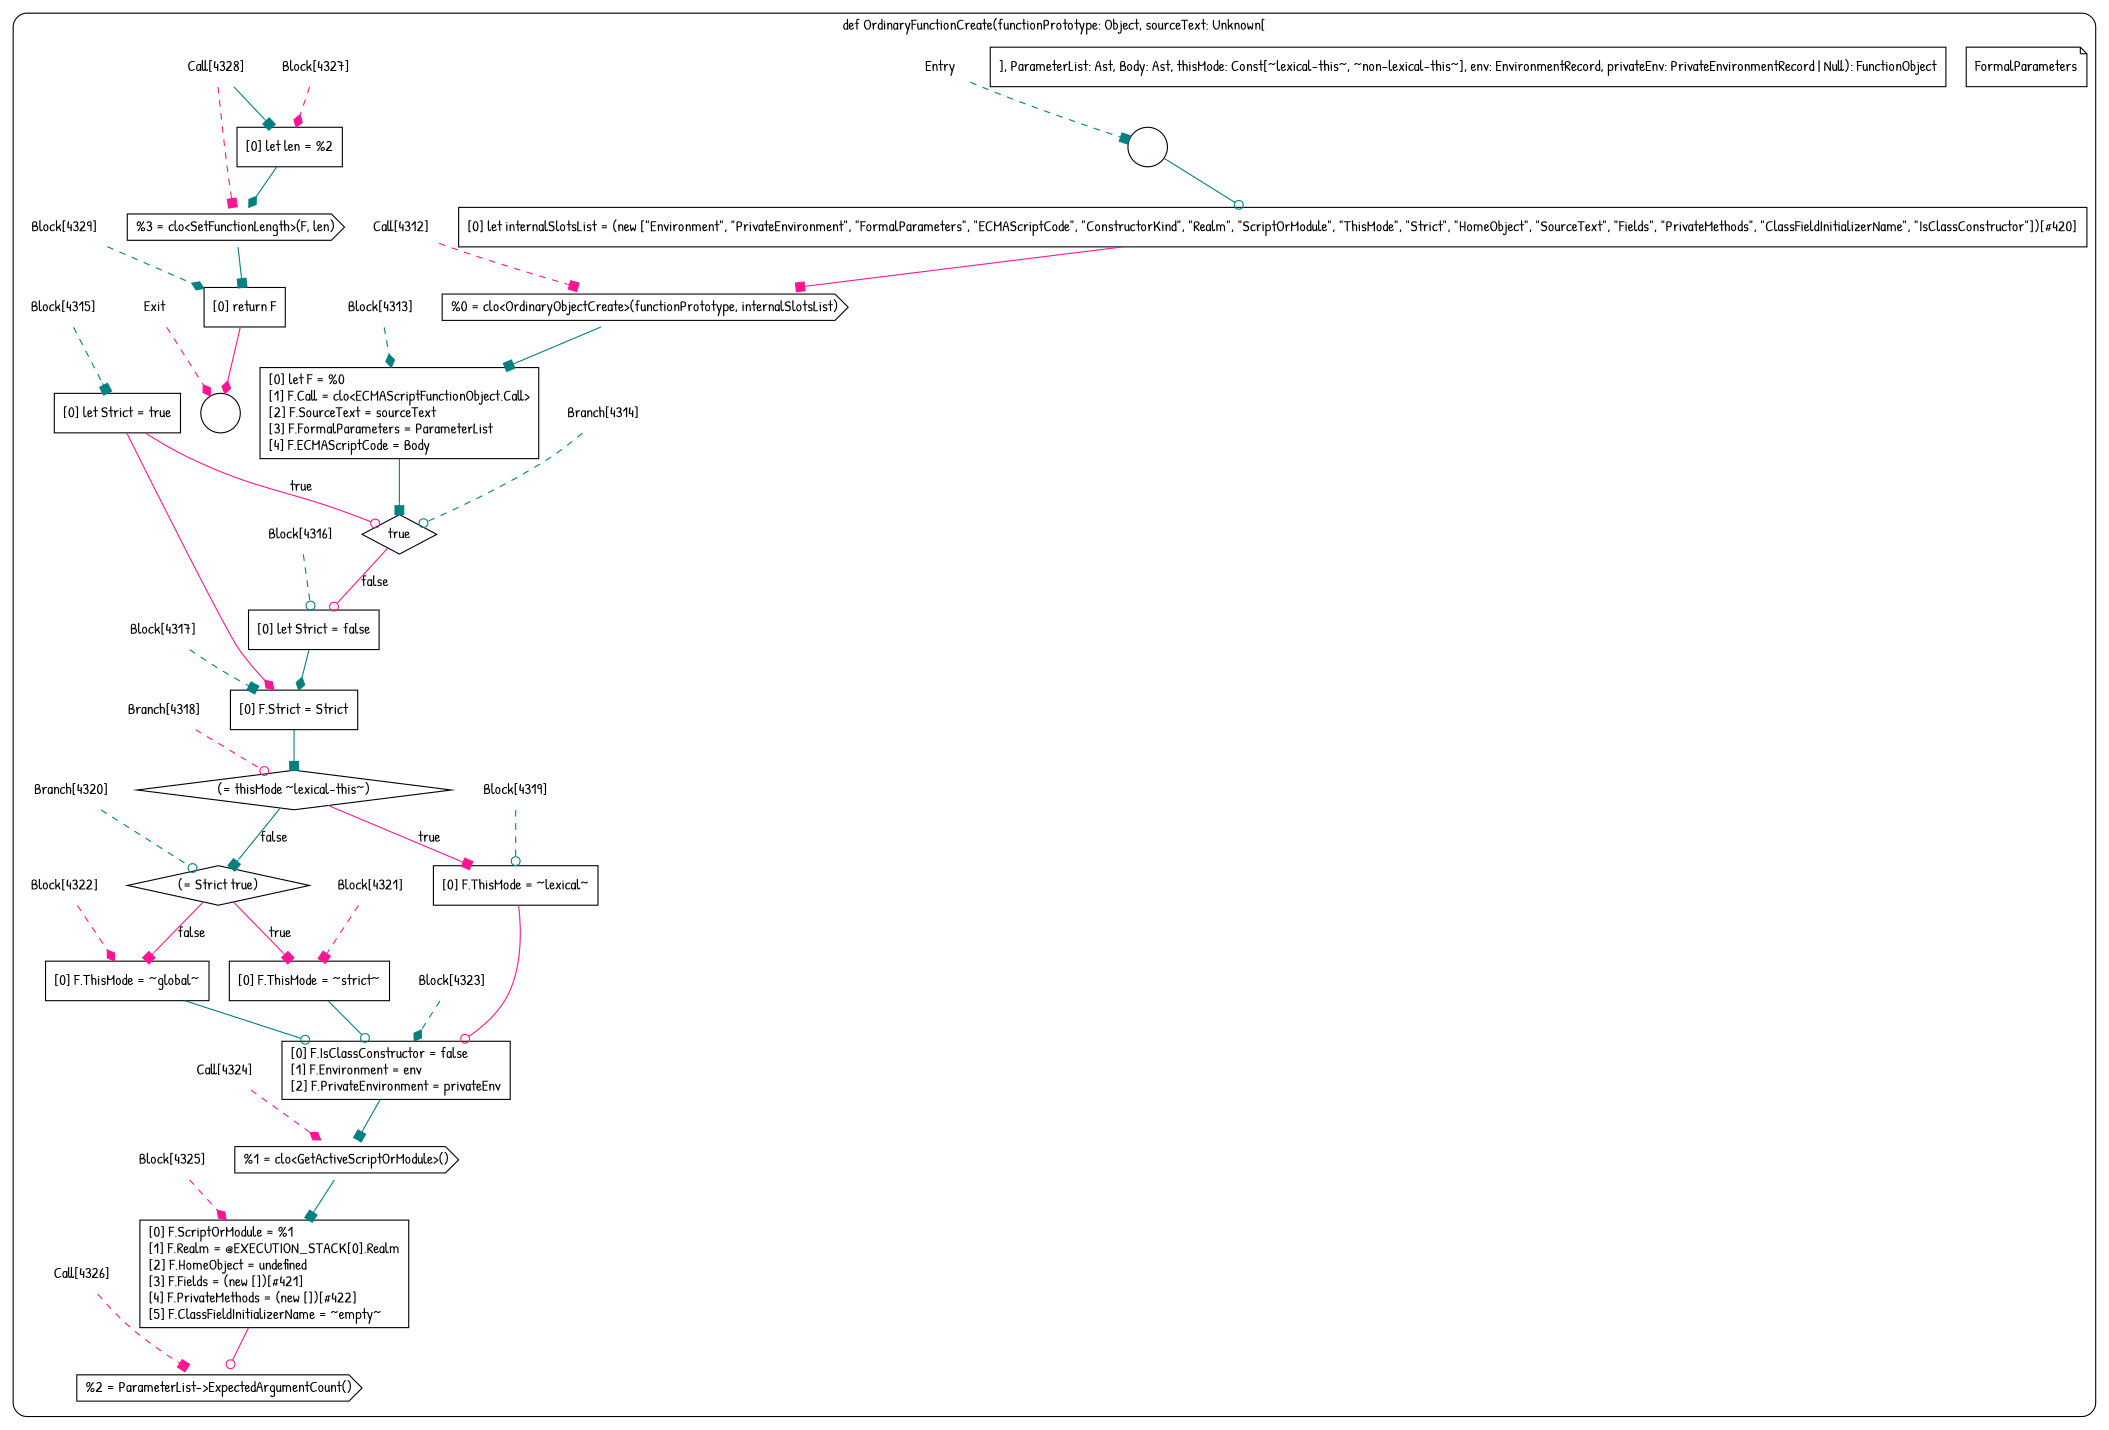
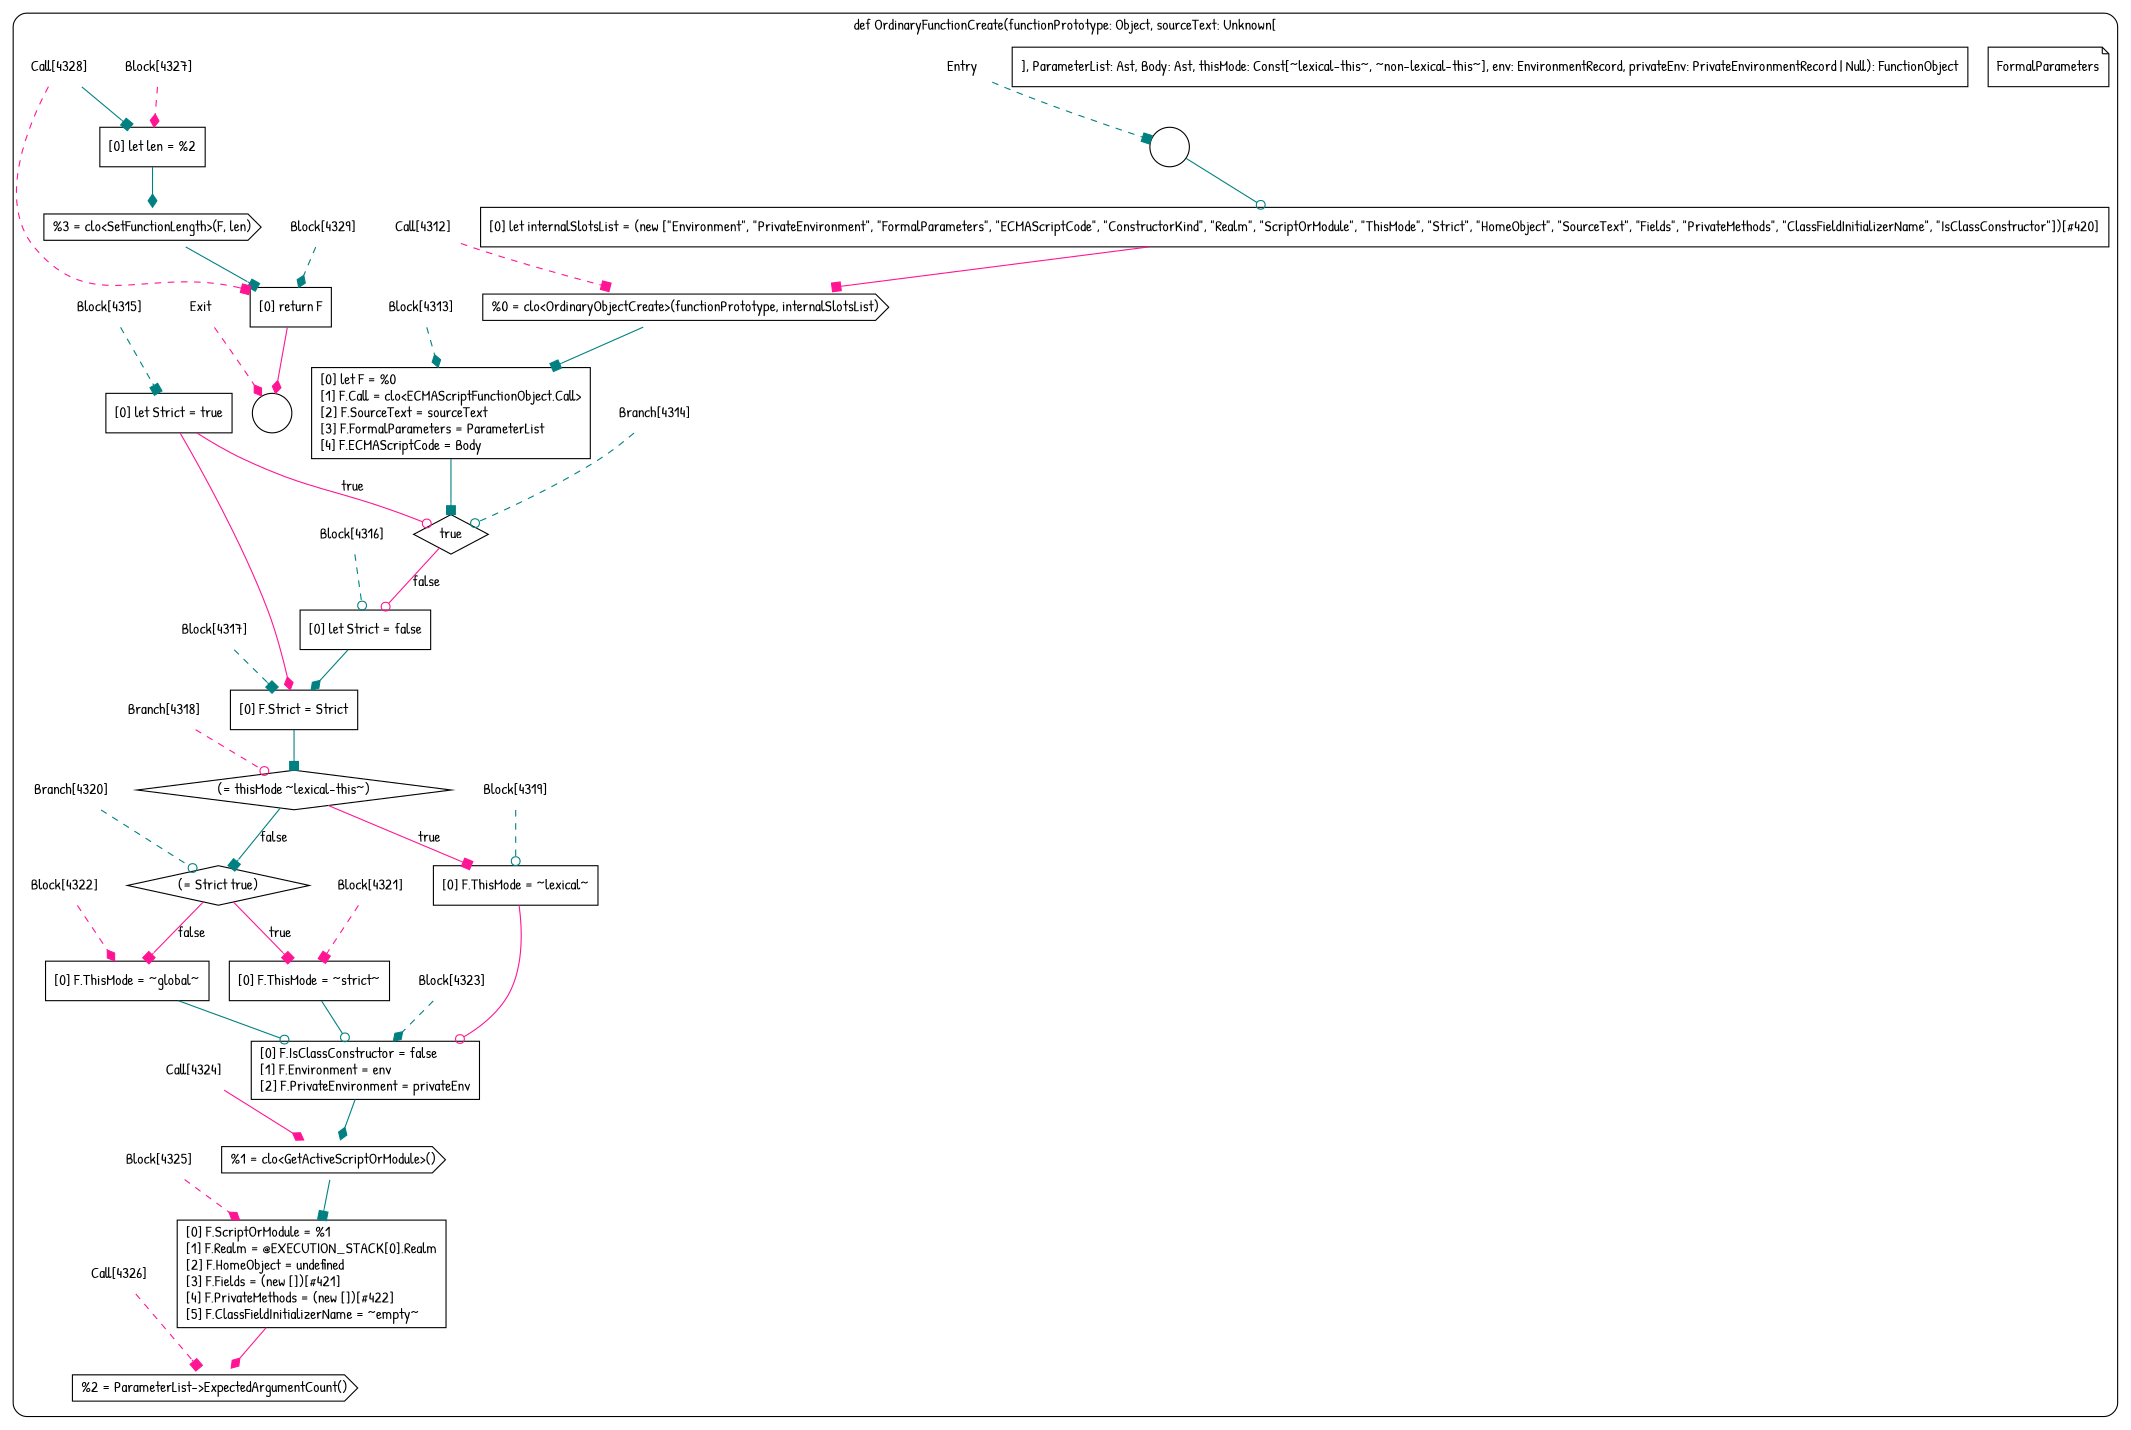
edge "Call[4328]" -> "%3 = clo<SetFunctionLength>(F, len)": now "Call[4328]" -> "[0] return F"
edge "Call[4324]" -> "%1 = clo<GetActiveScriptOrModule>()": style dashed -> solid
edge "[0] F.IsClassConstructor = false" -> "%1 = clo<GetActiveScriptOrModule>()": arrowhead box -> diamond
edge "[0] F.ScriptOrModule = %1" -> "%2 = ParameterList->ExpectedArgumentCount()": arrowhead odot -> diamond
